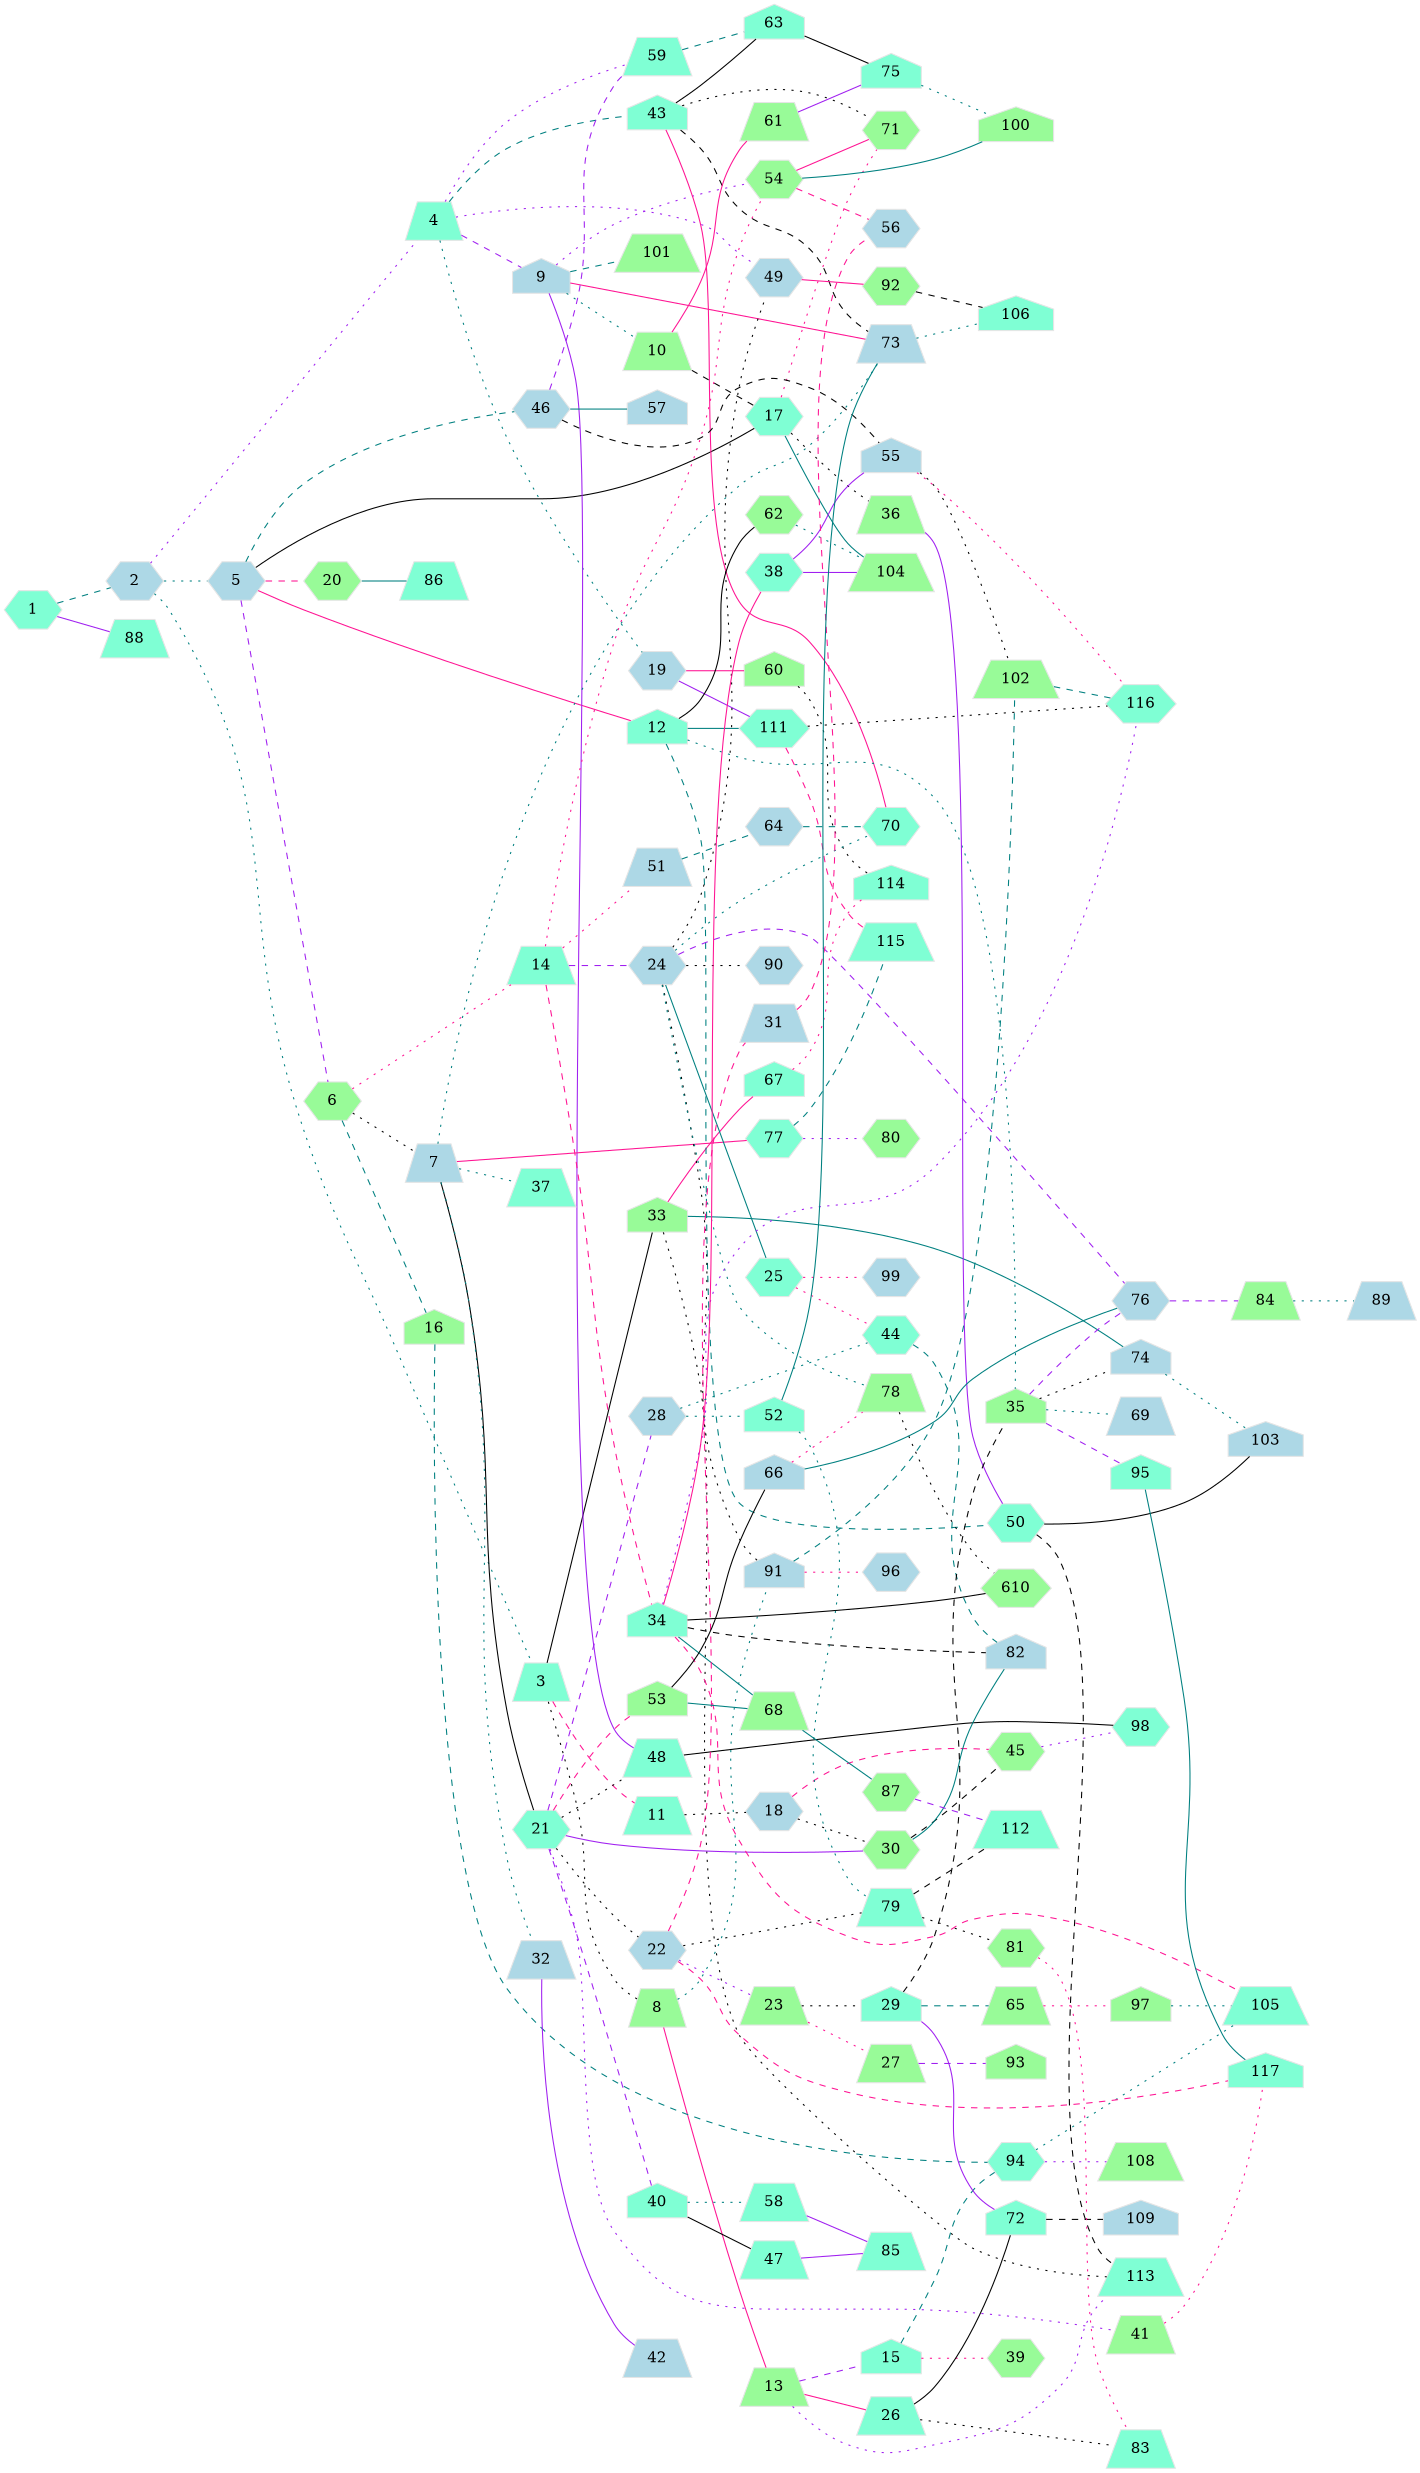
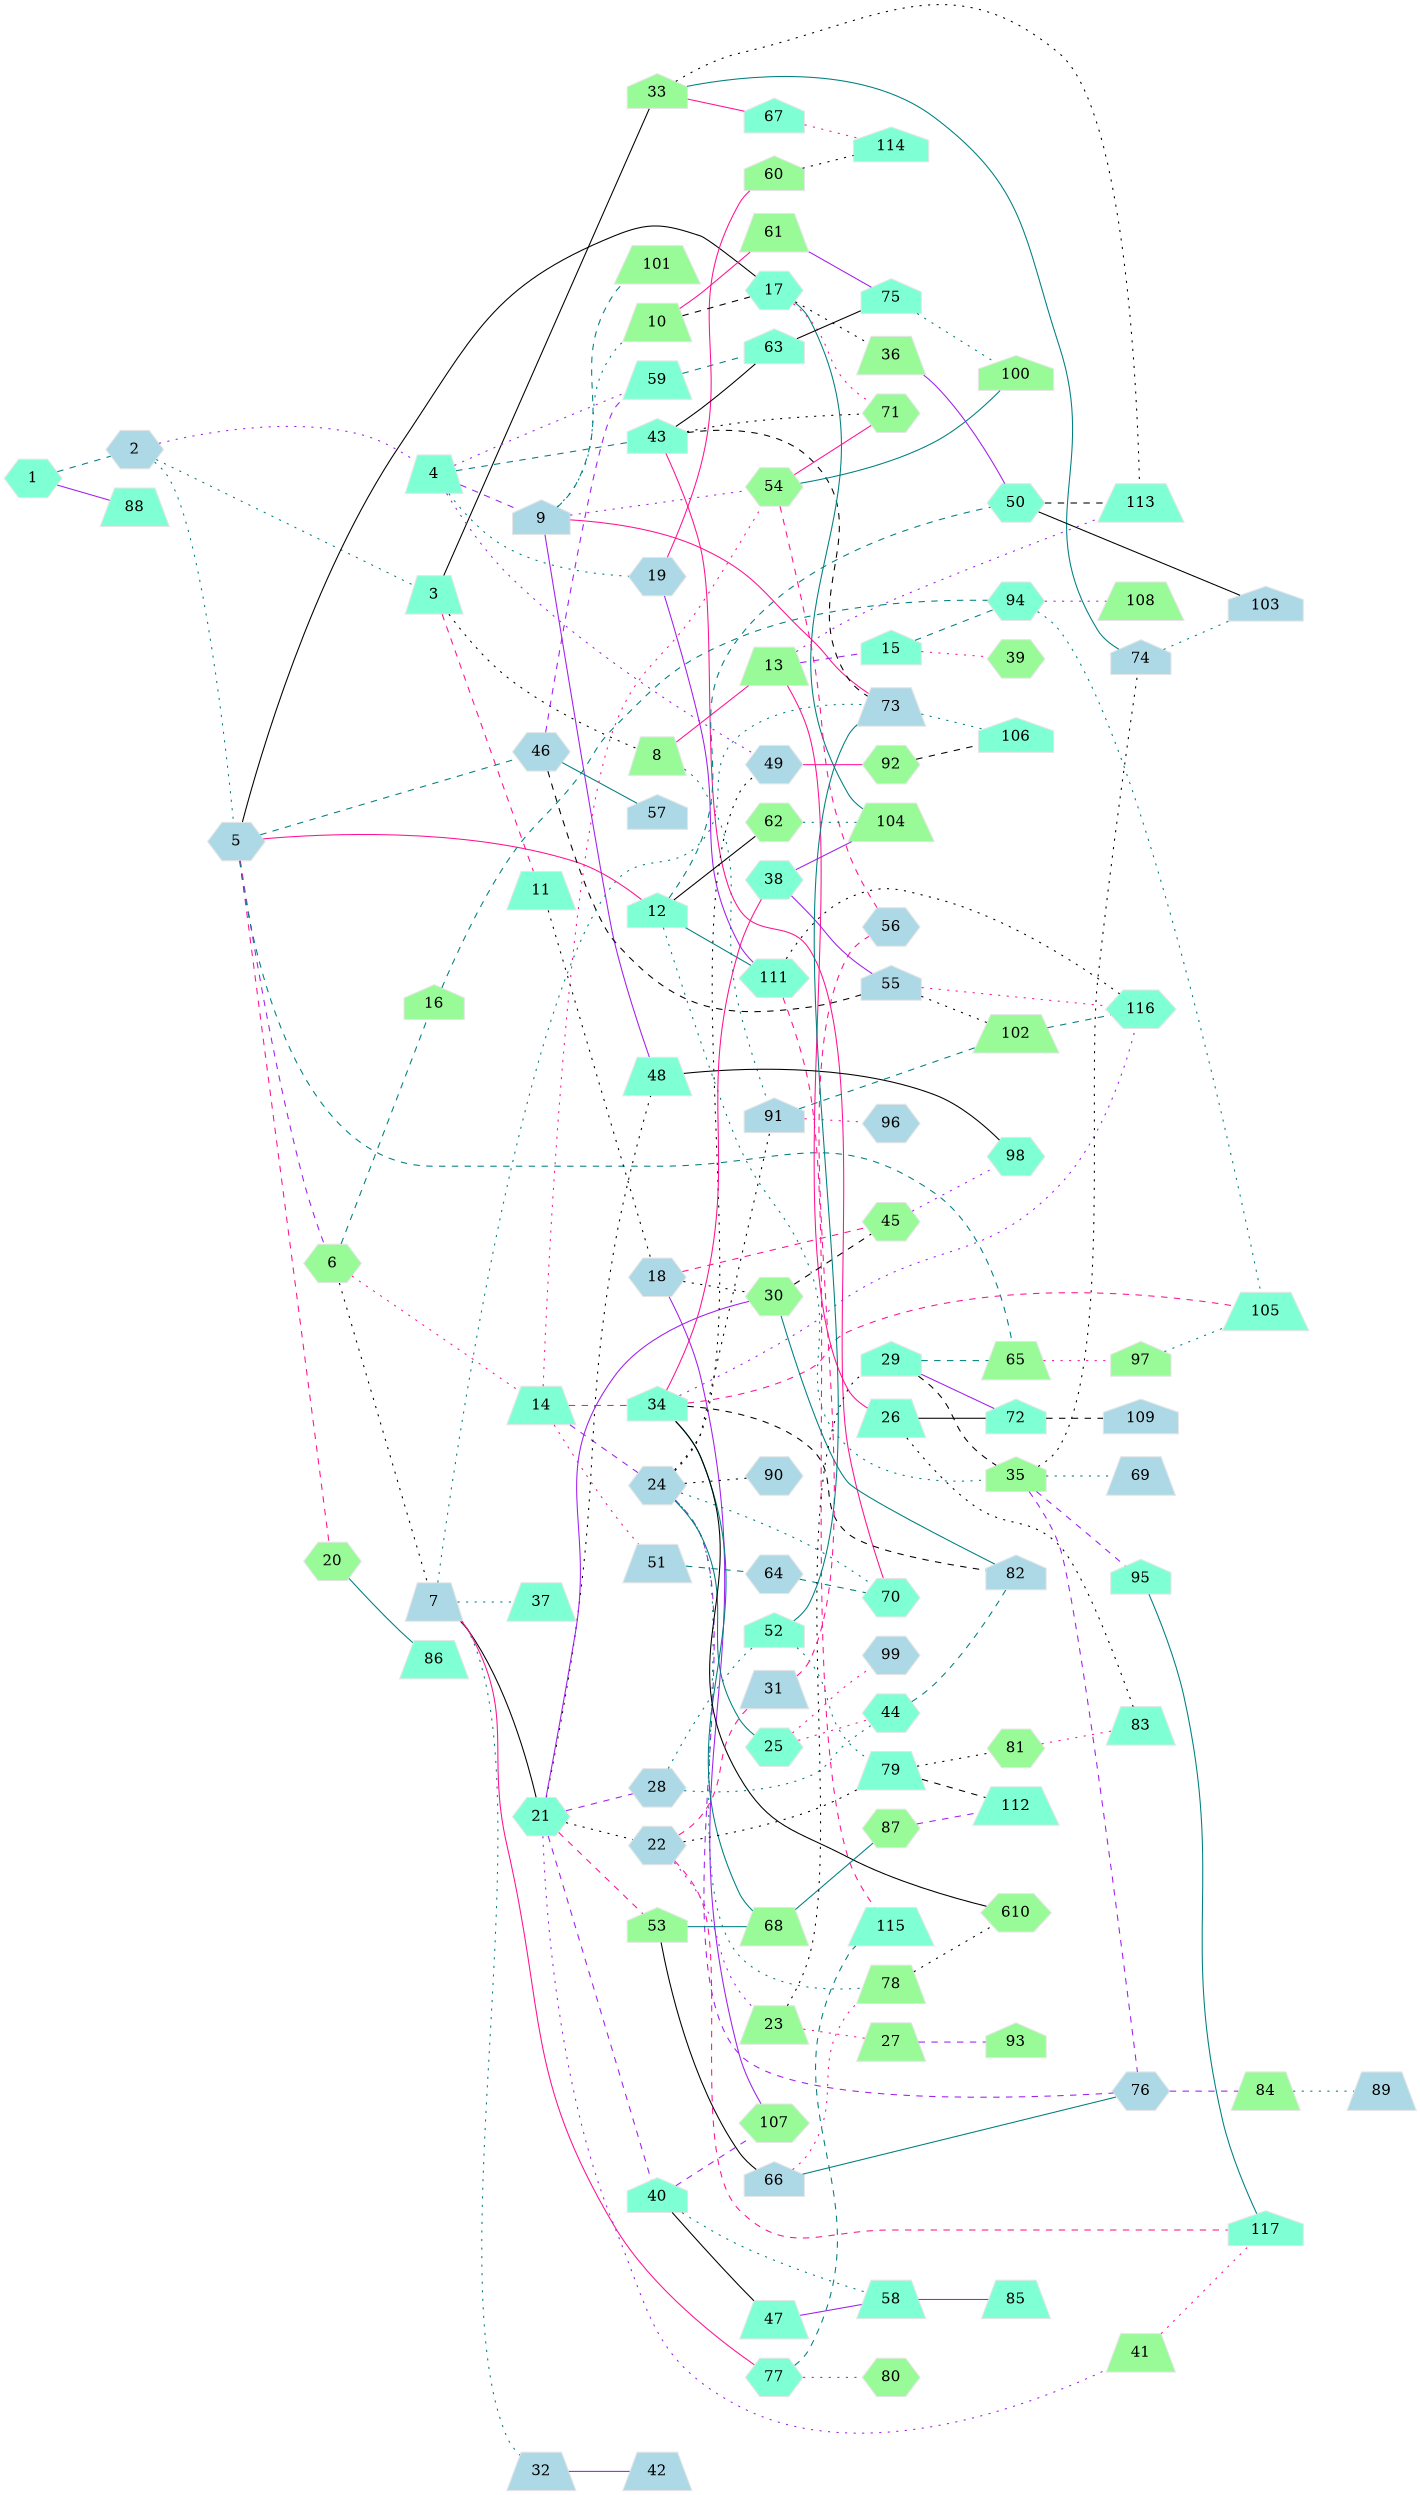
edge "5" -- "65": added
node "107": added
edge "85" -- "47": now "58" -- "47"
